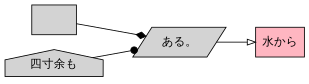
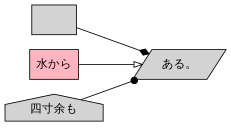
edge "ある。" -> "水から": reversed
